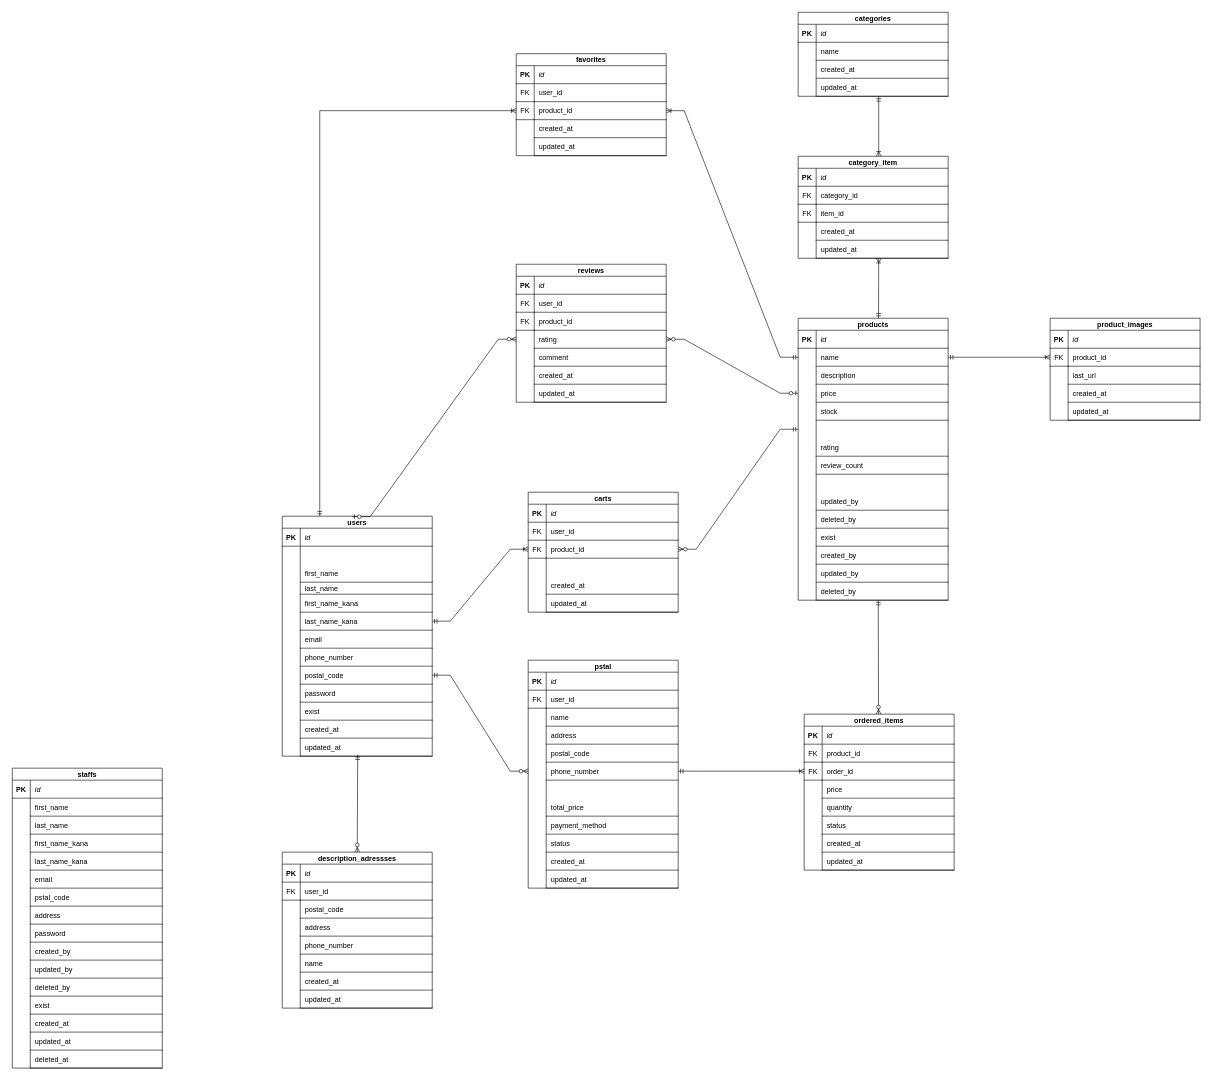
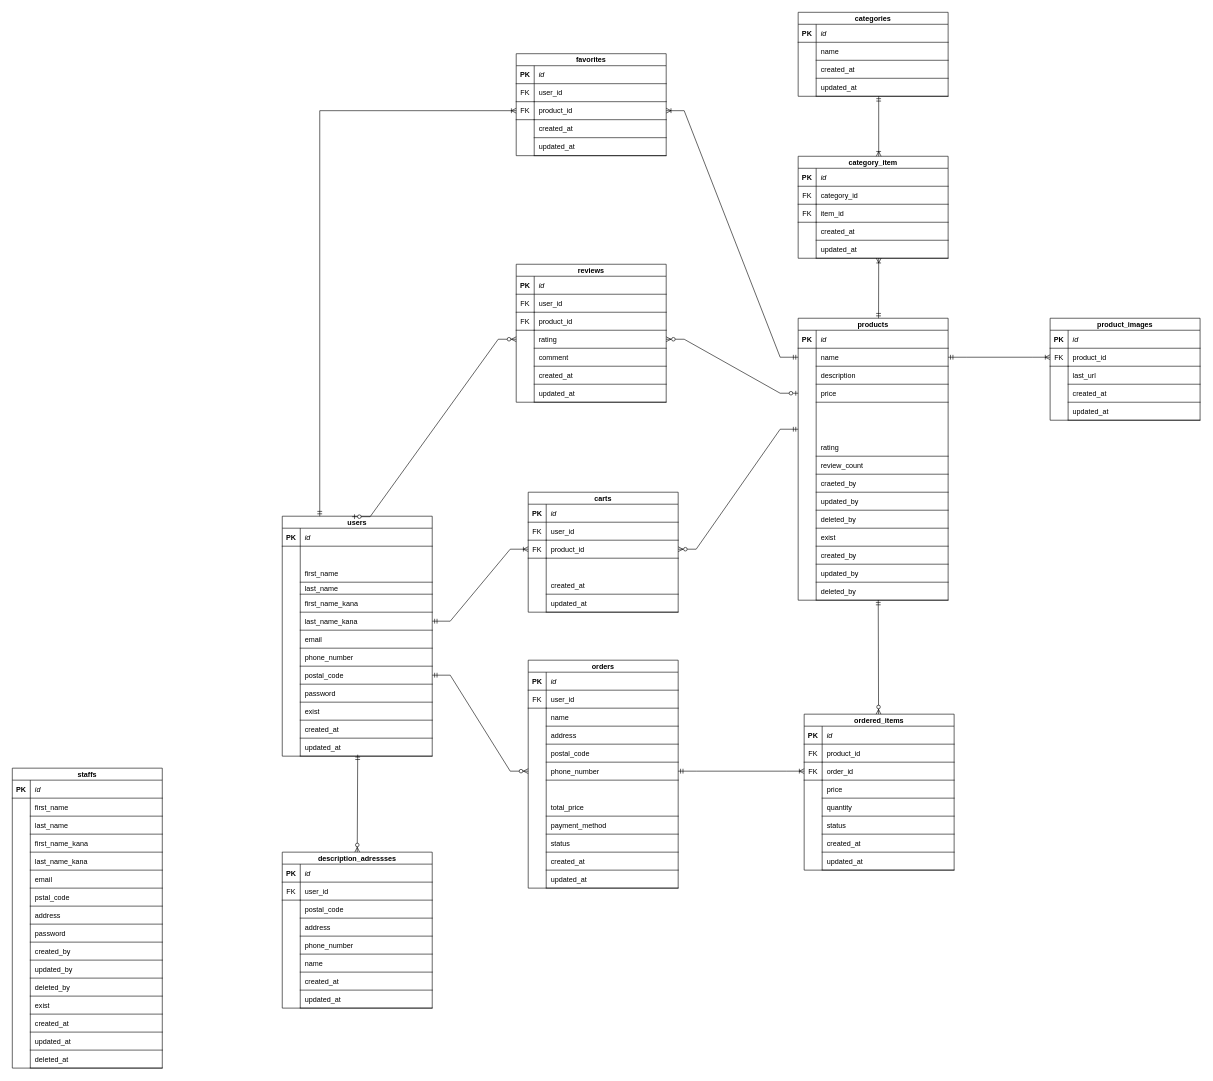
node "stock": removed
node "craeted_by": added
node "pstal": label "pstal" -> "orders"
